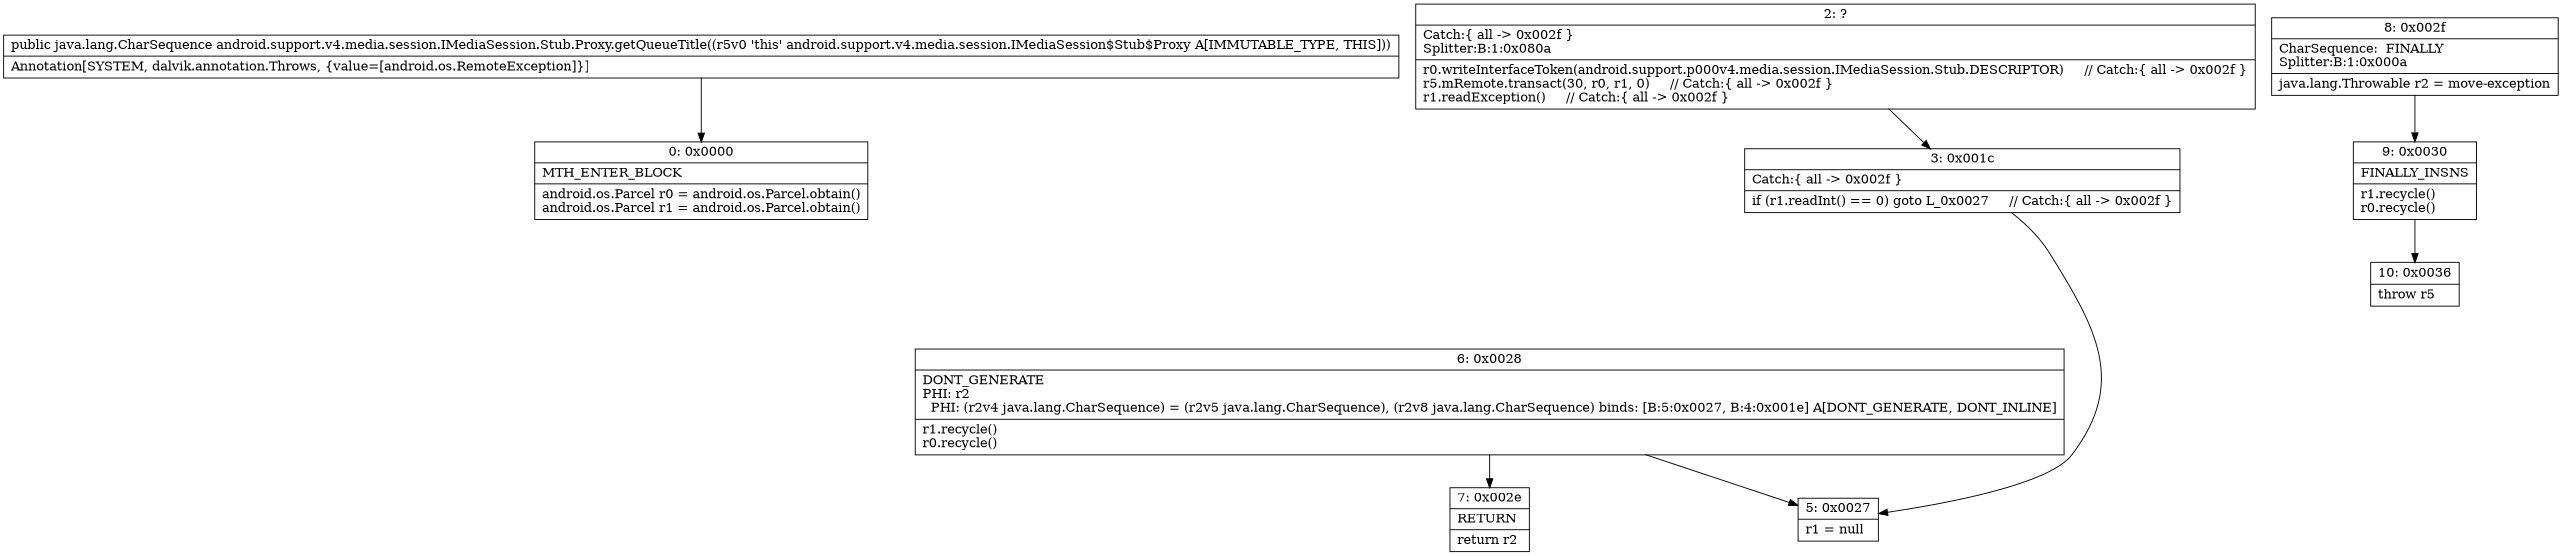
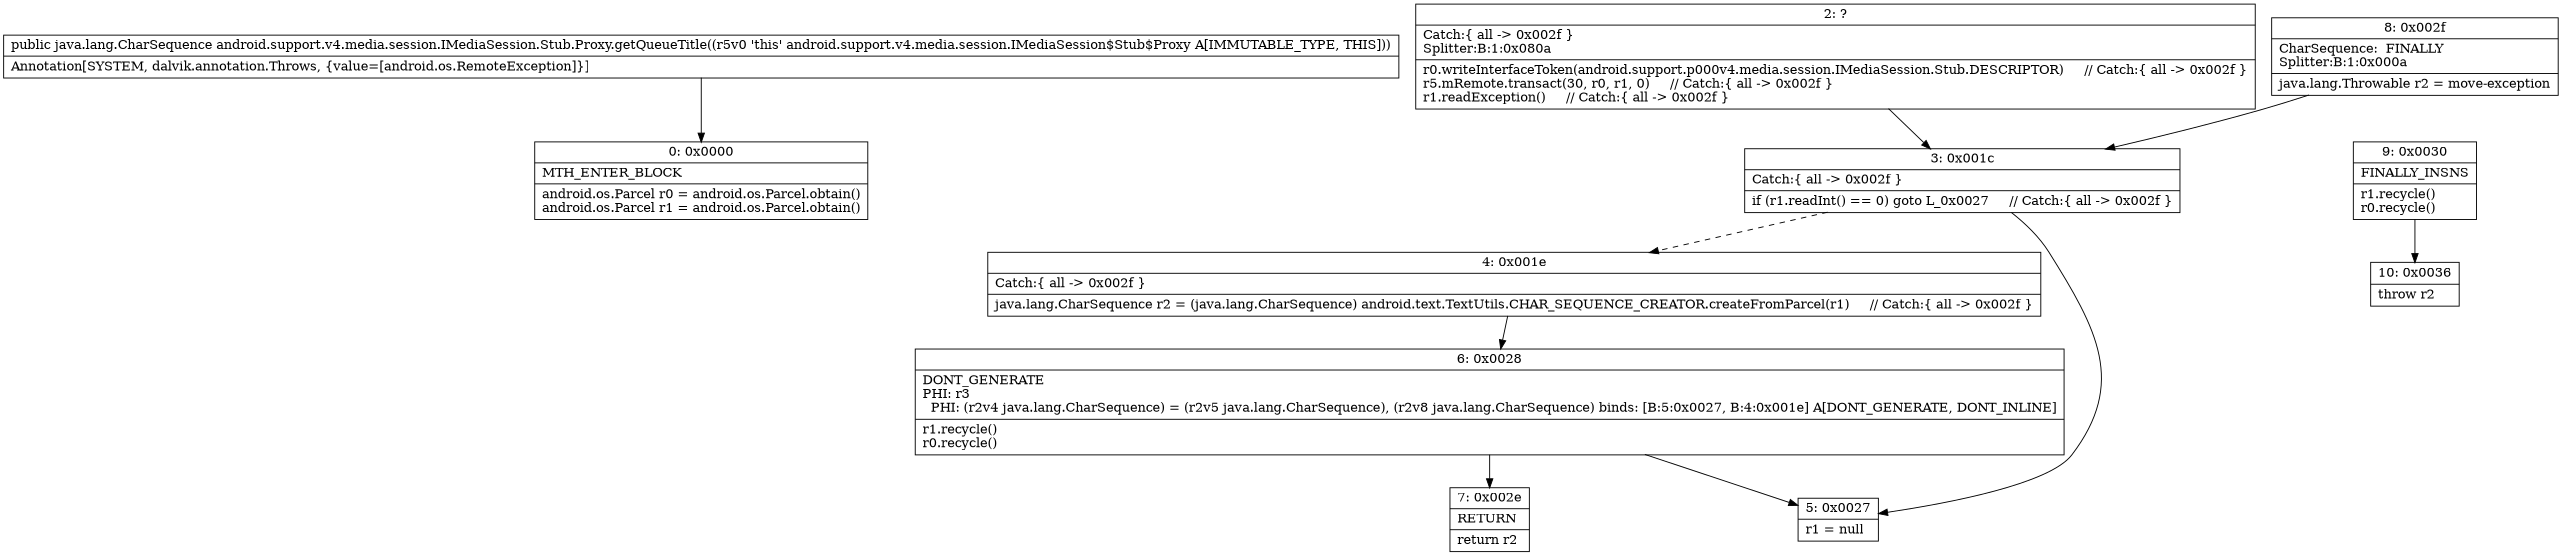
edge "8: 0x002f" -> "9: 0x0030": now "8: 0x002f" -> "3: 0x001c"
node "4: 0x001e": added
node "10: 0x0036": text "throw r5" -> "throw r2"
node "6: 0x0028": text "PHI: r2" -> "PHI: r3"
